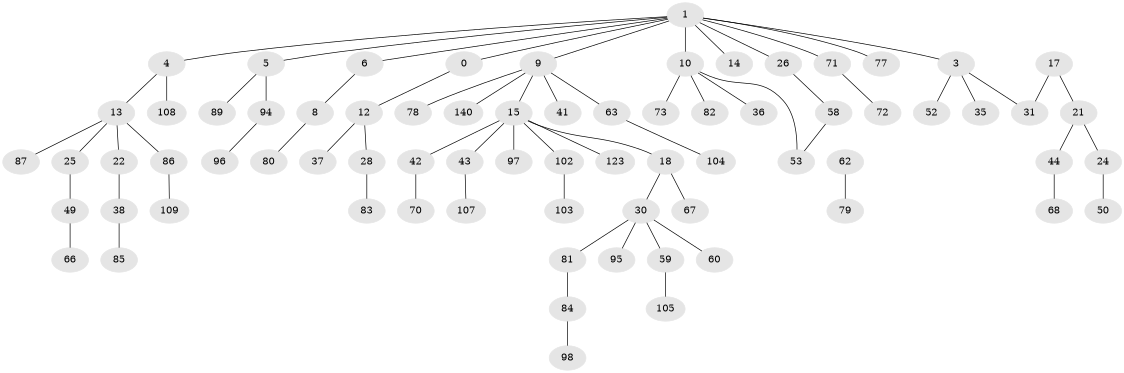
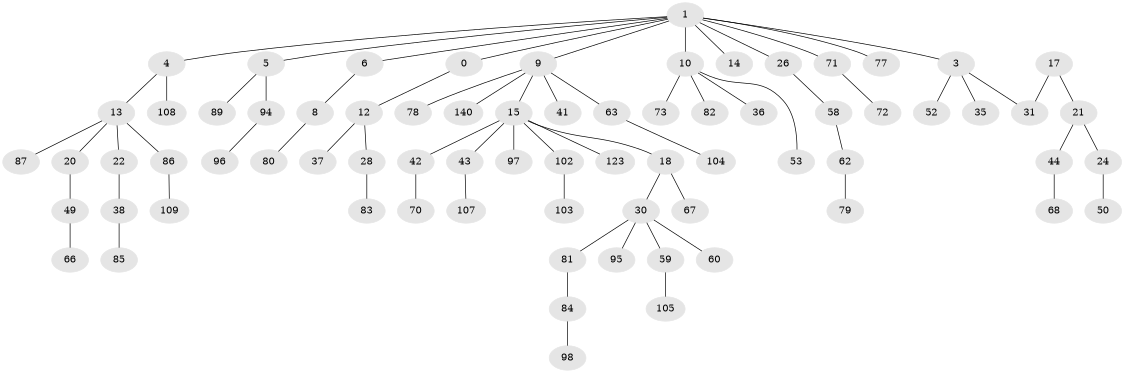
edge "58" -- "53": now "58" -- "62"
node "25": label "25" -> "20"
